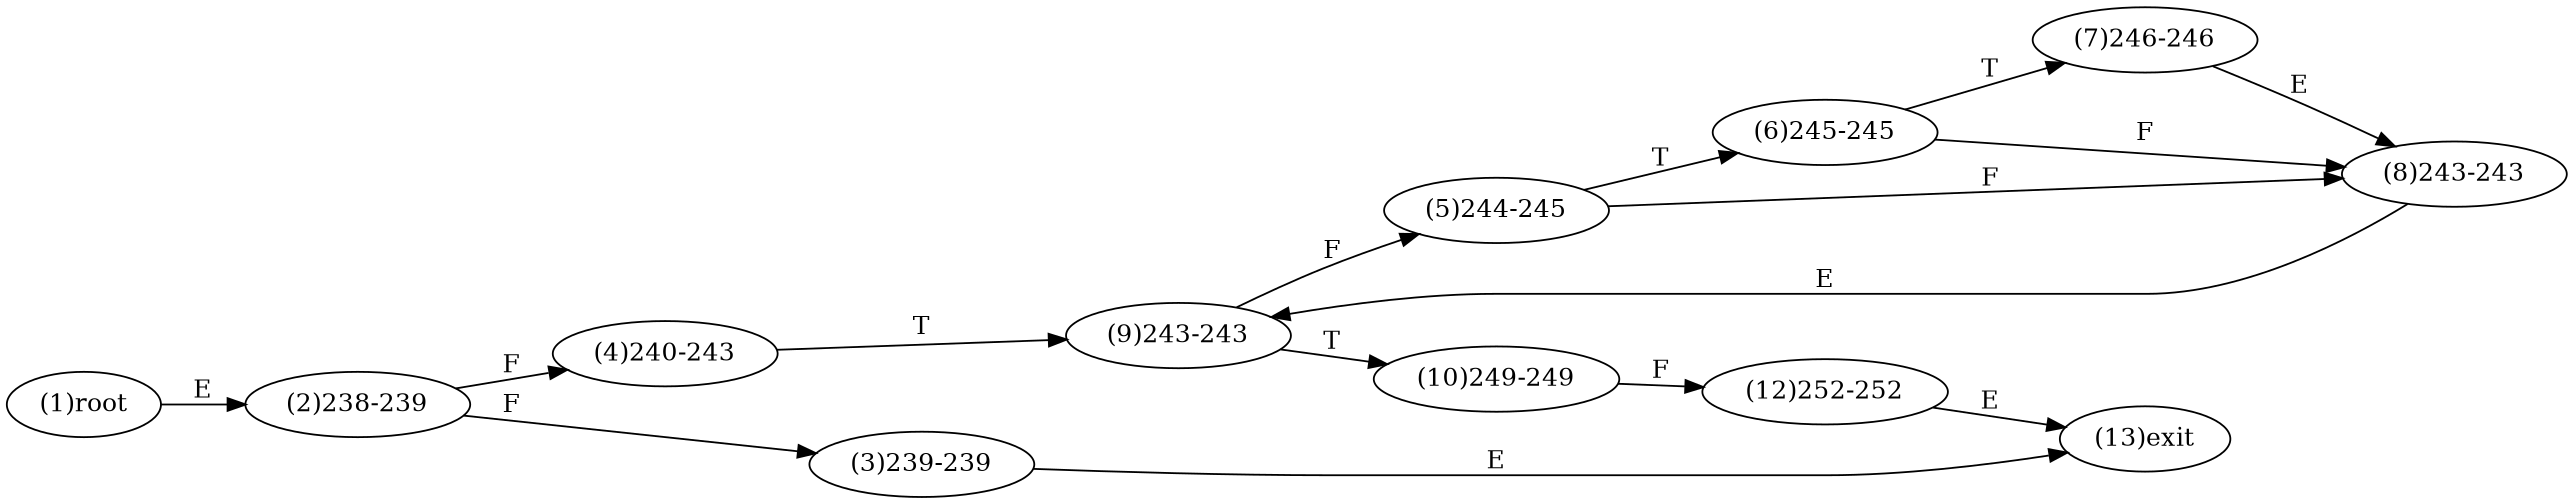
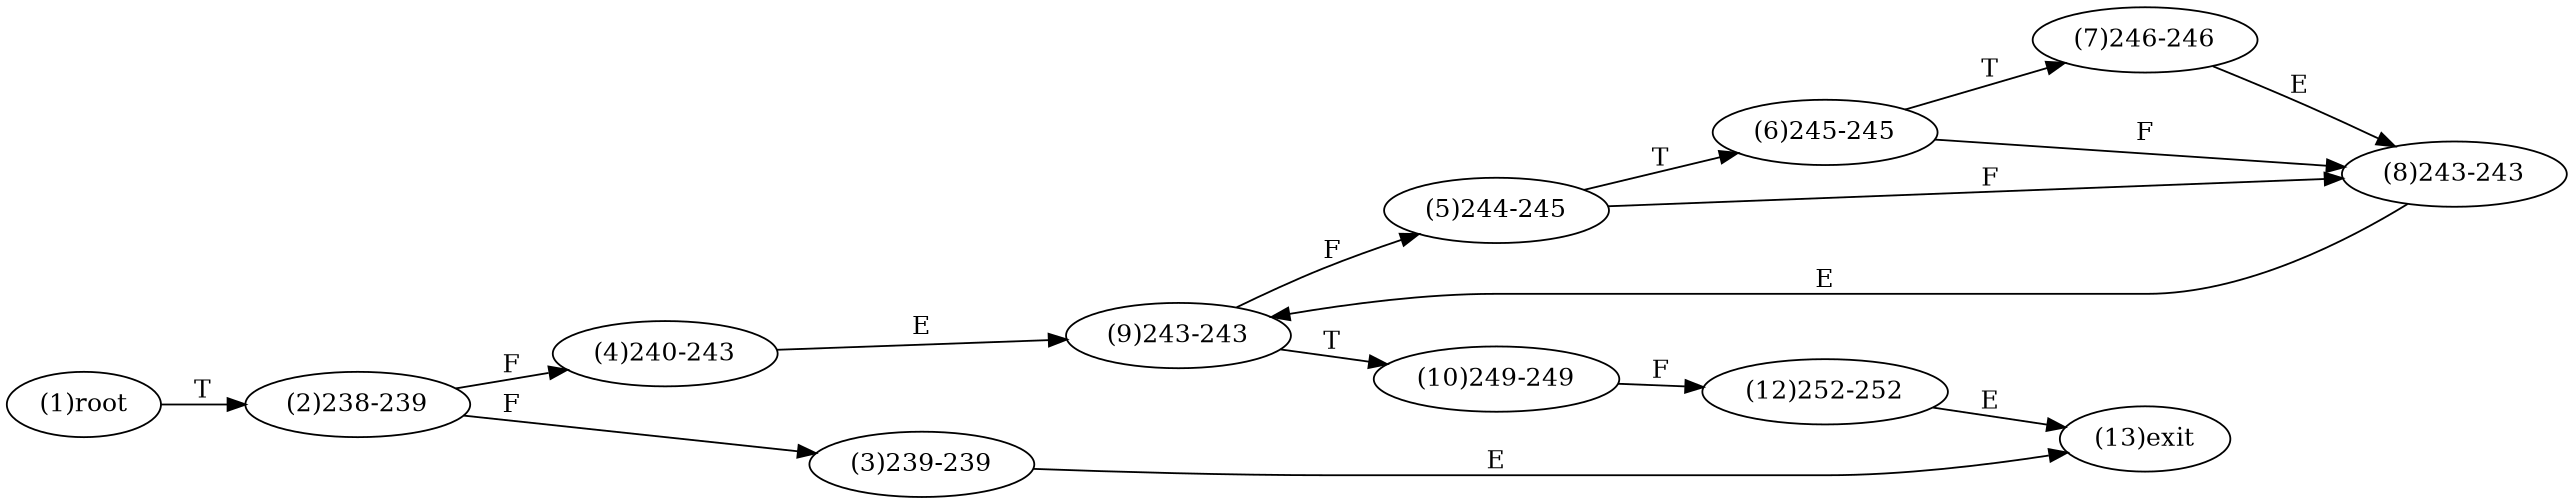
edge "(4)240-243" -> "(9)243-243": label "T" -> "E"
edge "(1)root" -> "(2)238-239": label "E" -> "T"
